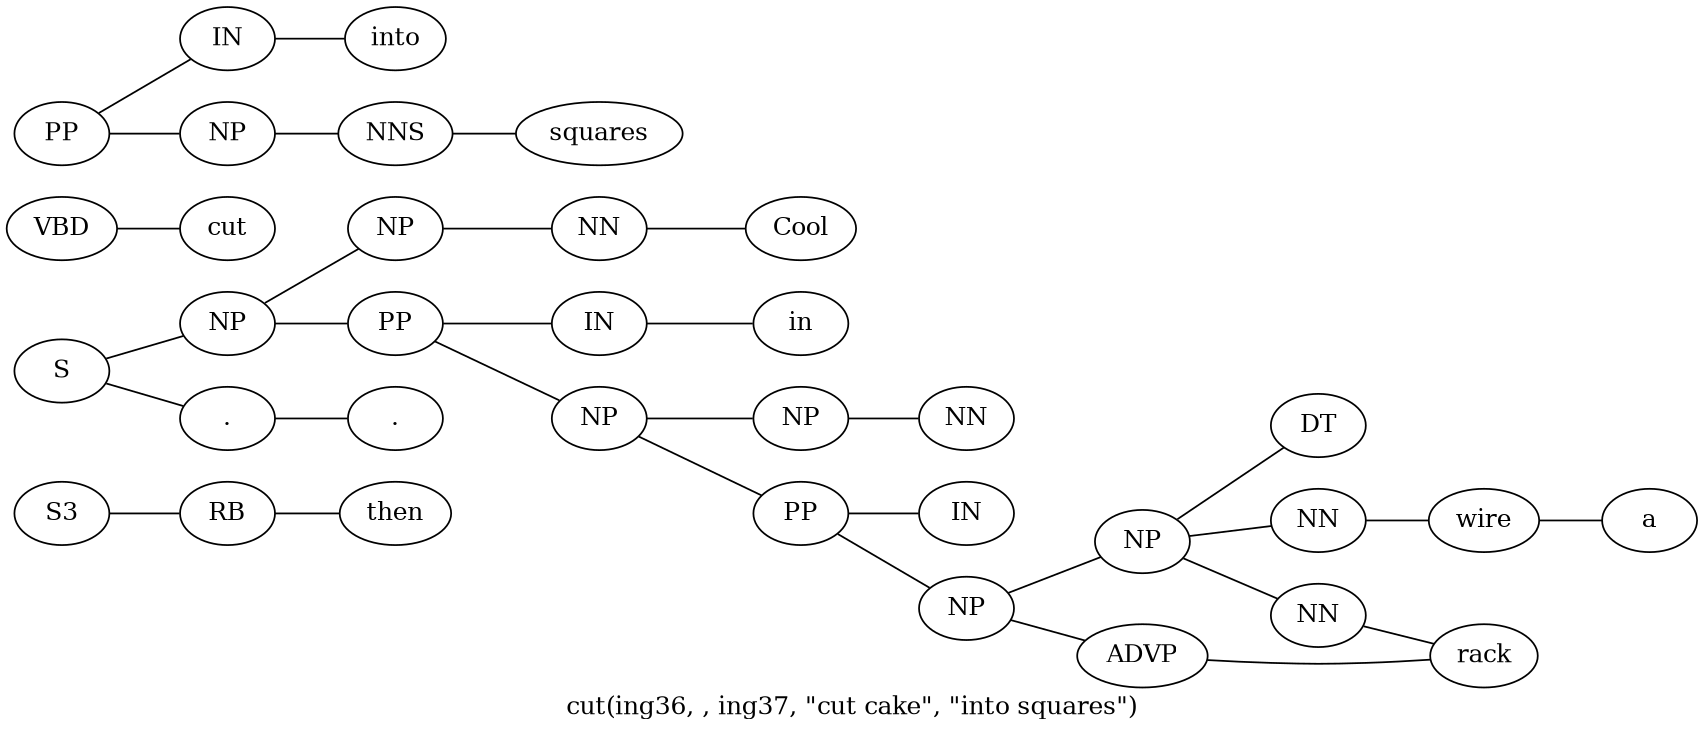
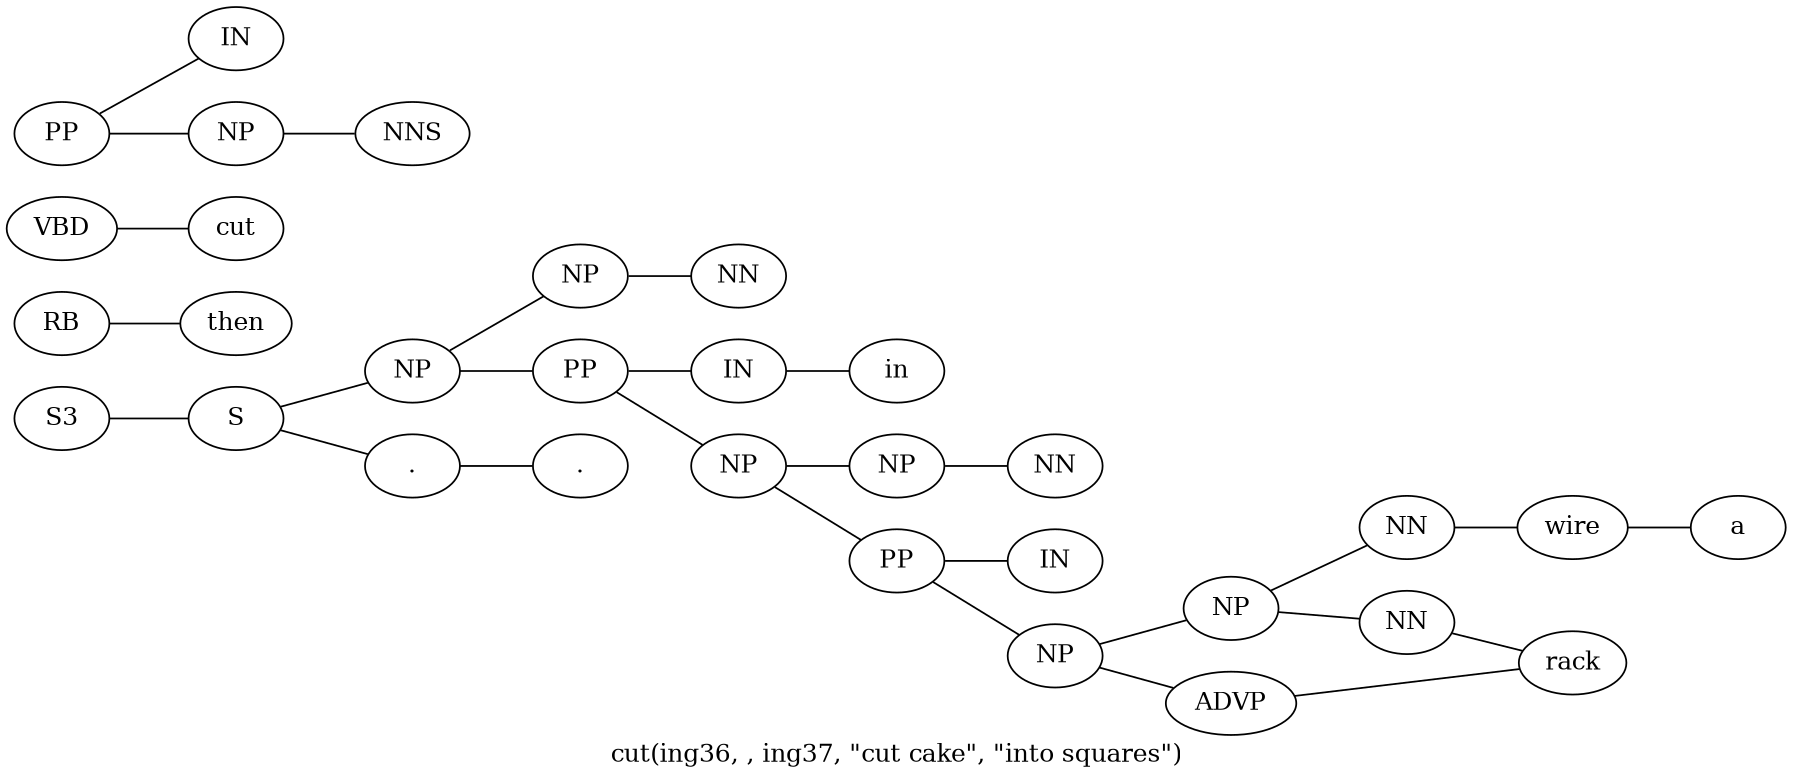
node "into": removed
node "squares": removed
node "Cool": removed
node "DT": removed
edge "S3" -- "RB": now "S3" -- "S"
